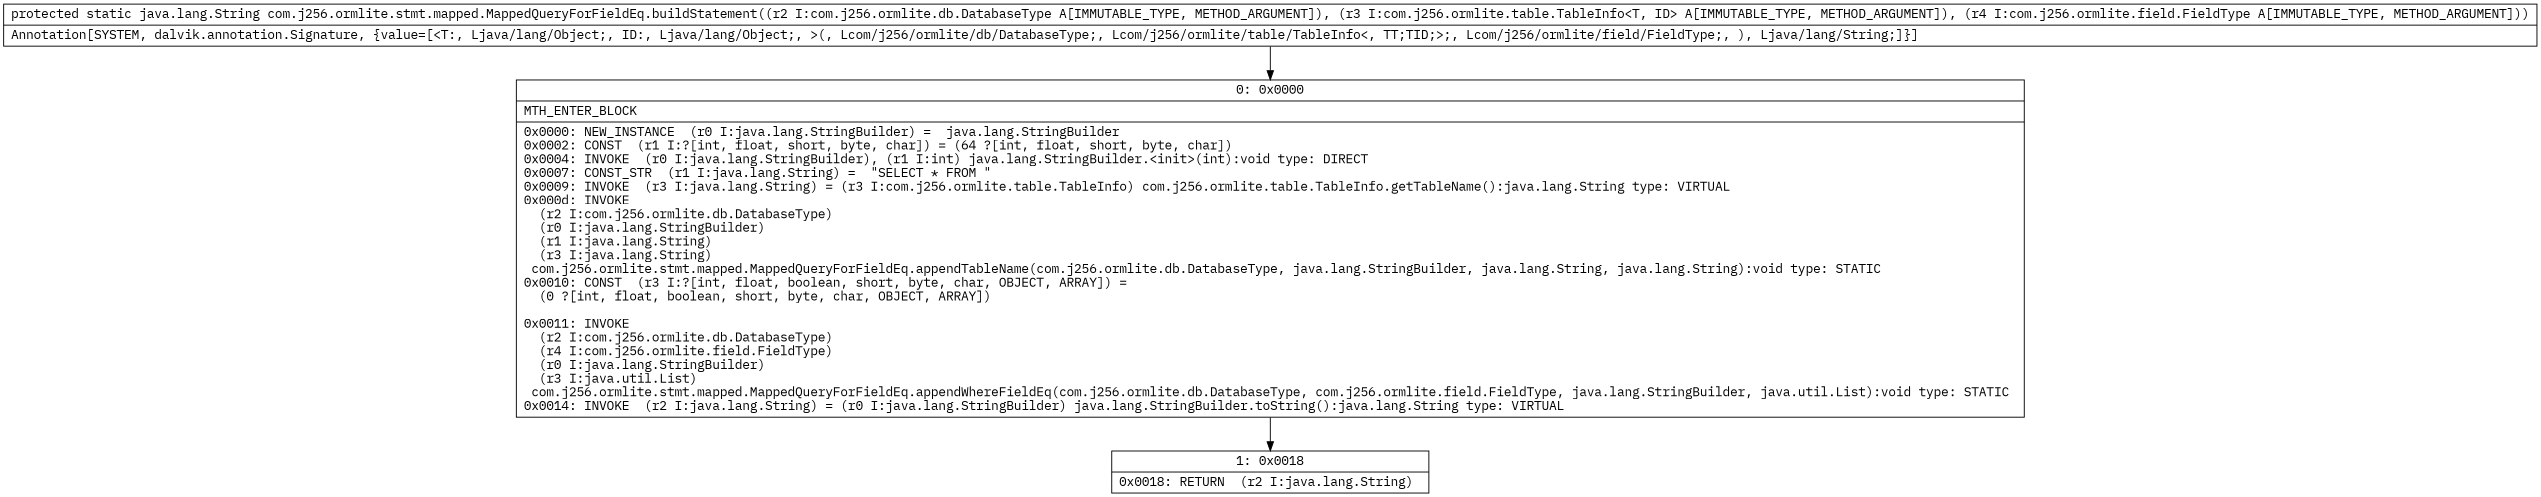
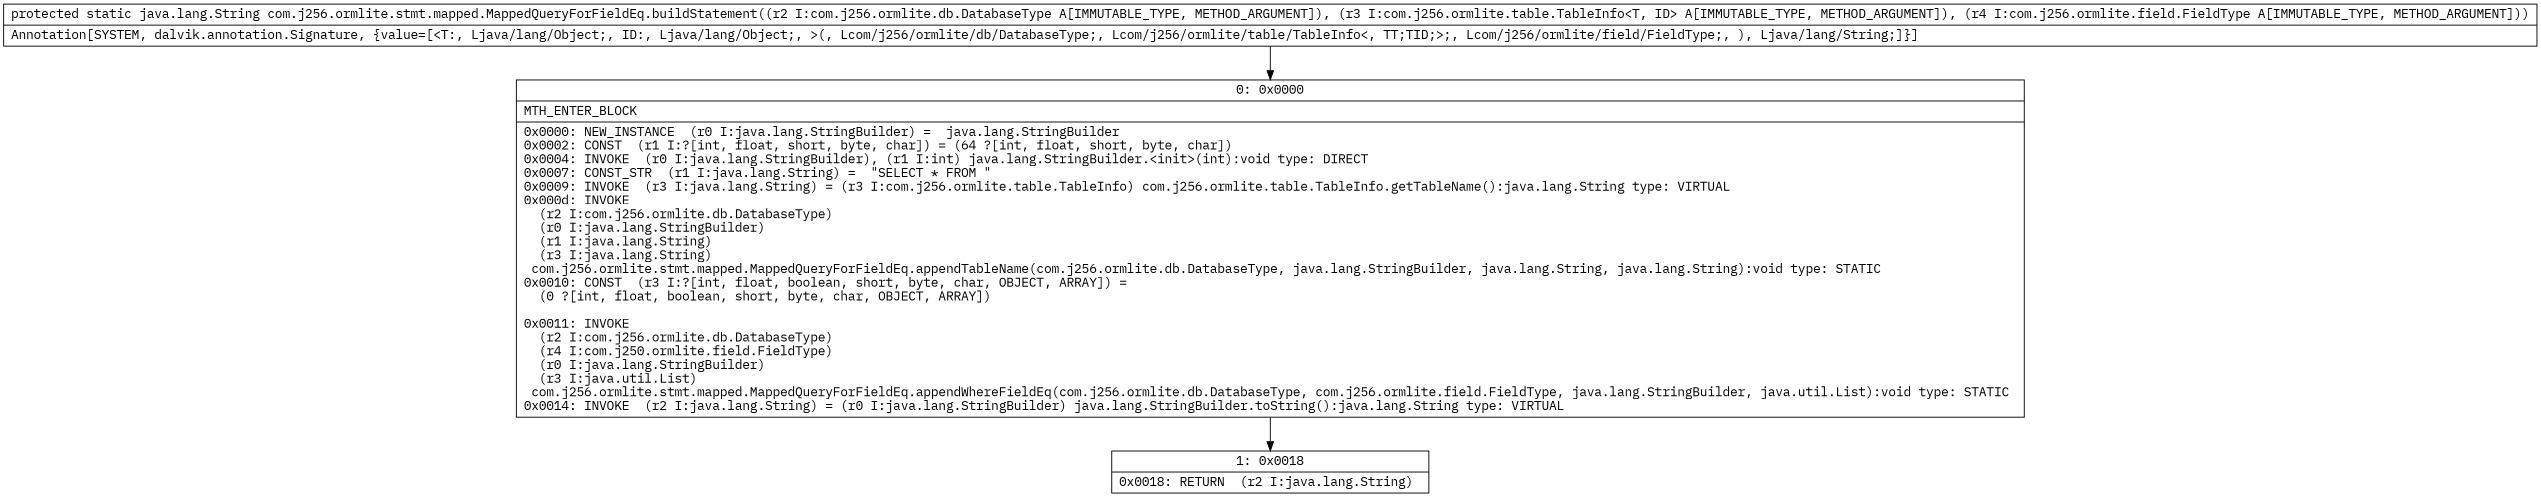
node "0: 0x0000": text "(r4 I:com.j256.ormlite.field.FieldType)" -> "(r4 I:com.j250.ormlite.field.FieldType)"
